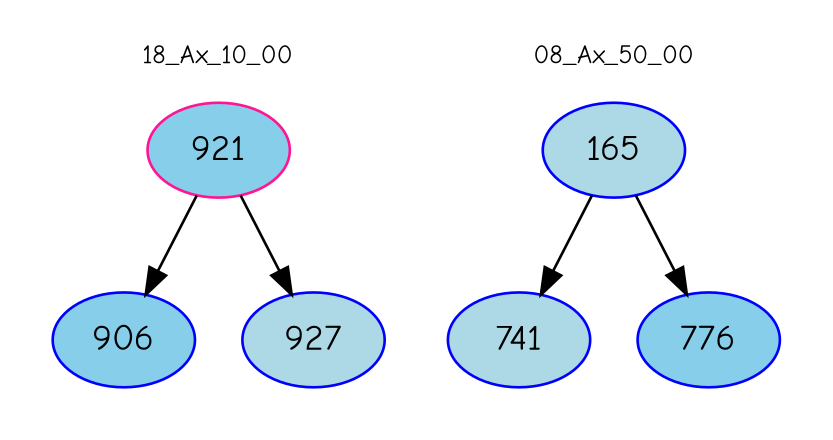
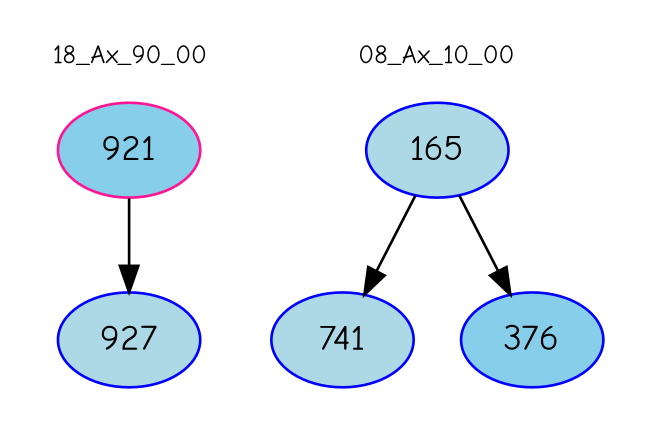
cluster "18_Ax_10_00": label "18_Ax_10_00" -> "18_Ax_90_00"
cluster "08_Ax_50_00": label "08_Ax_50_00" -> "08_Ax_10_00"
node "906": removed
node "776": label "776" -> "376"
